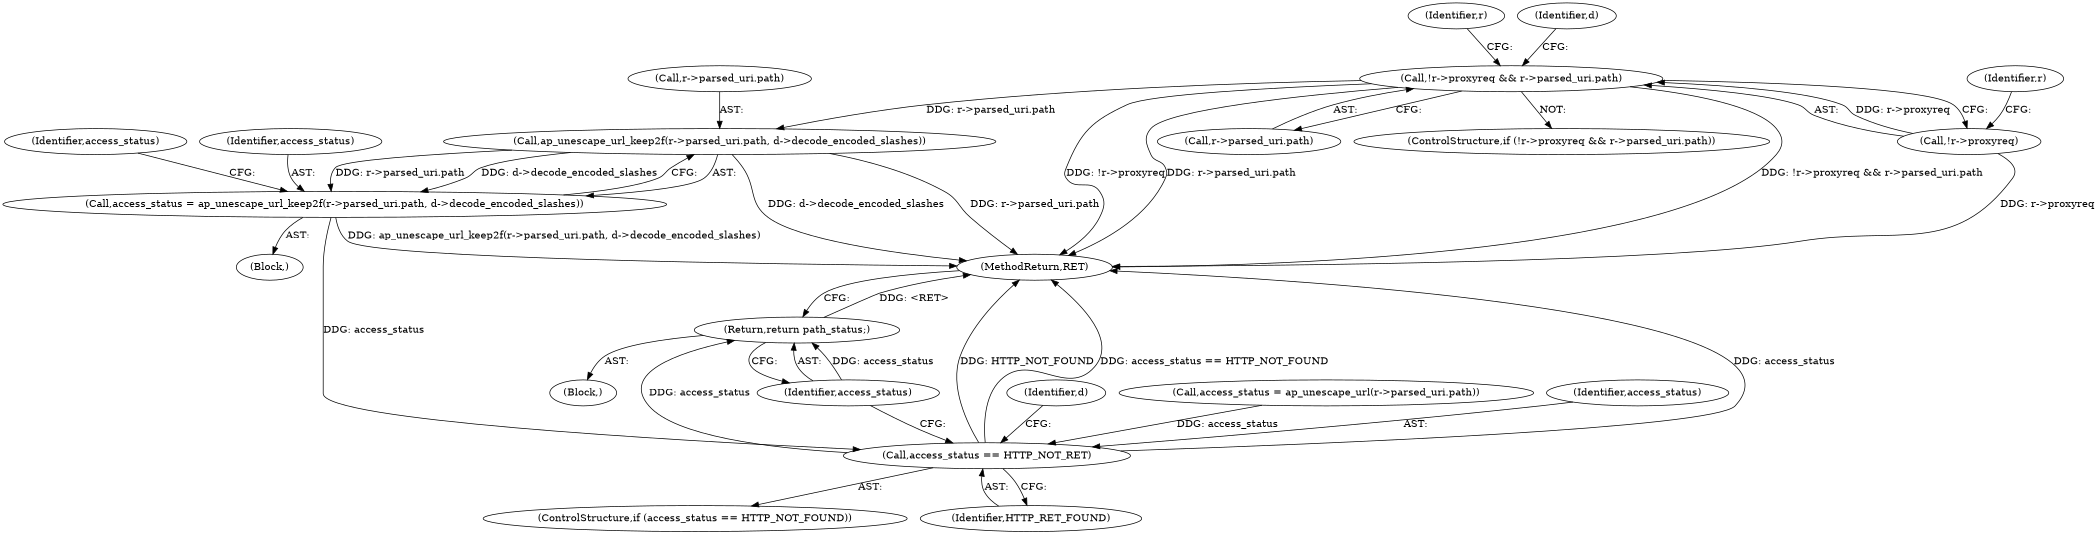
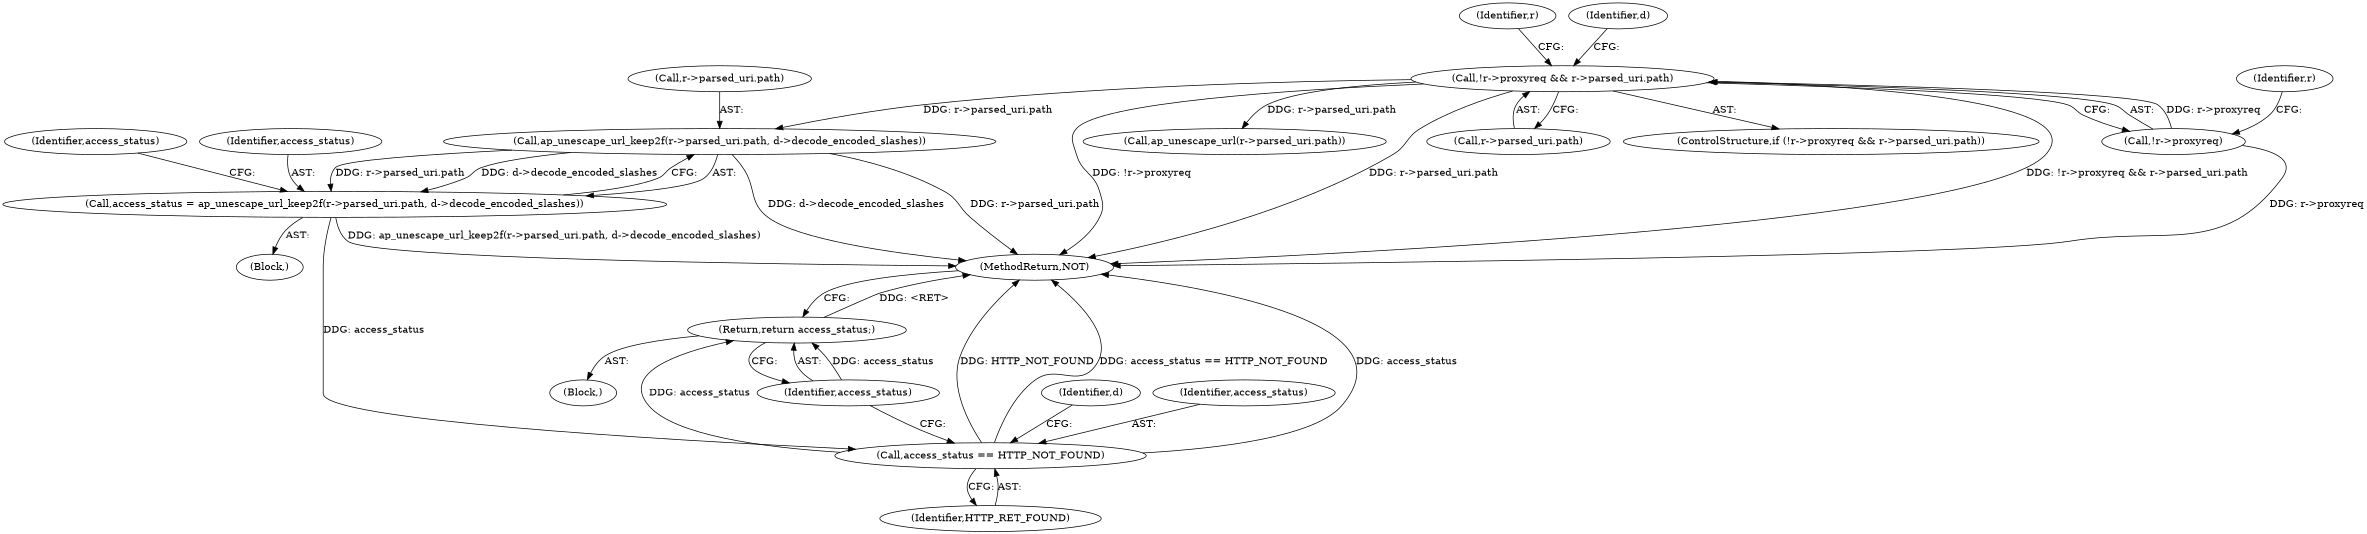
edge "(Call,!r->proxyreq && r->parsed_uri.path)" -> "(ControlStructure,if (!r->proxyreq && r->parsed_uri.path))": label "NOT: " -> "AST: "
node "(Call,ap_unescape_url(r->parsed_uri.path))": added
node "(MethodReturn,RET)": label "(MethodReturn,RET)" -> "(MethodReturn,NOT)"
node "(Return,return path_status;)": label "(Return,return path_status;)" -> "(Return,return access_status;)"
node "(Call,access_status = ap_unescape_url(r->parsed_uri.path))": removed
node "(Call,access_status == HTTP_NOT_RET)": label "(Call,access_status == HTTP_NOT_RET)" -> "(Call,access_status == HTTP_NOT_FOUND)"
node "(ControlStructure,if (access_status == HTTP_NOT_FOUND))": removed
